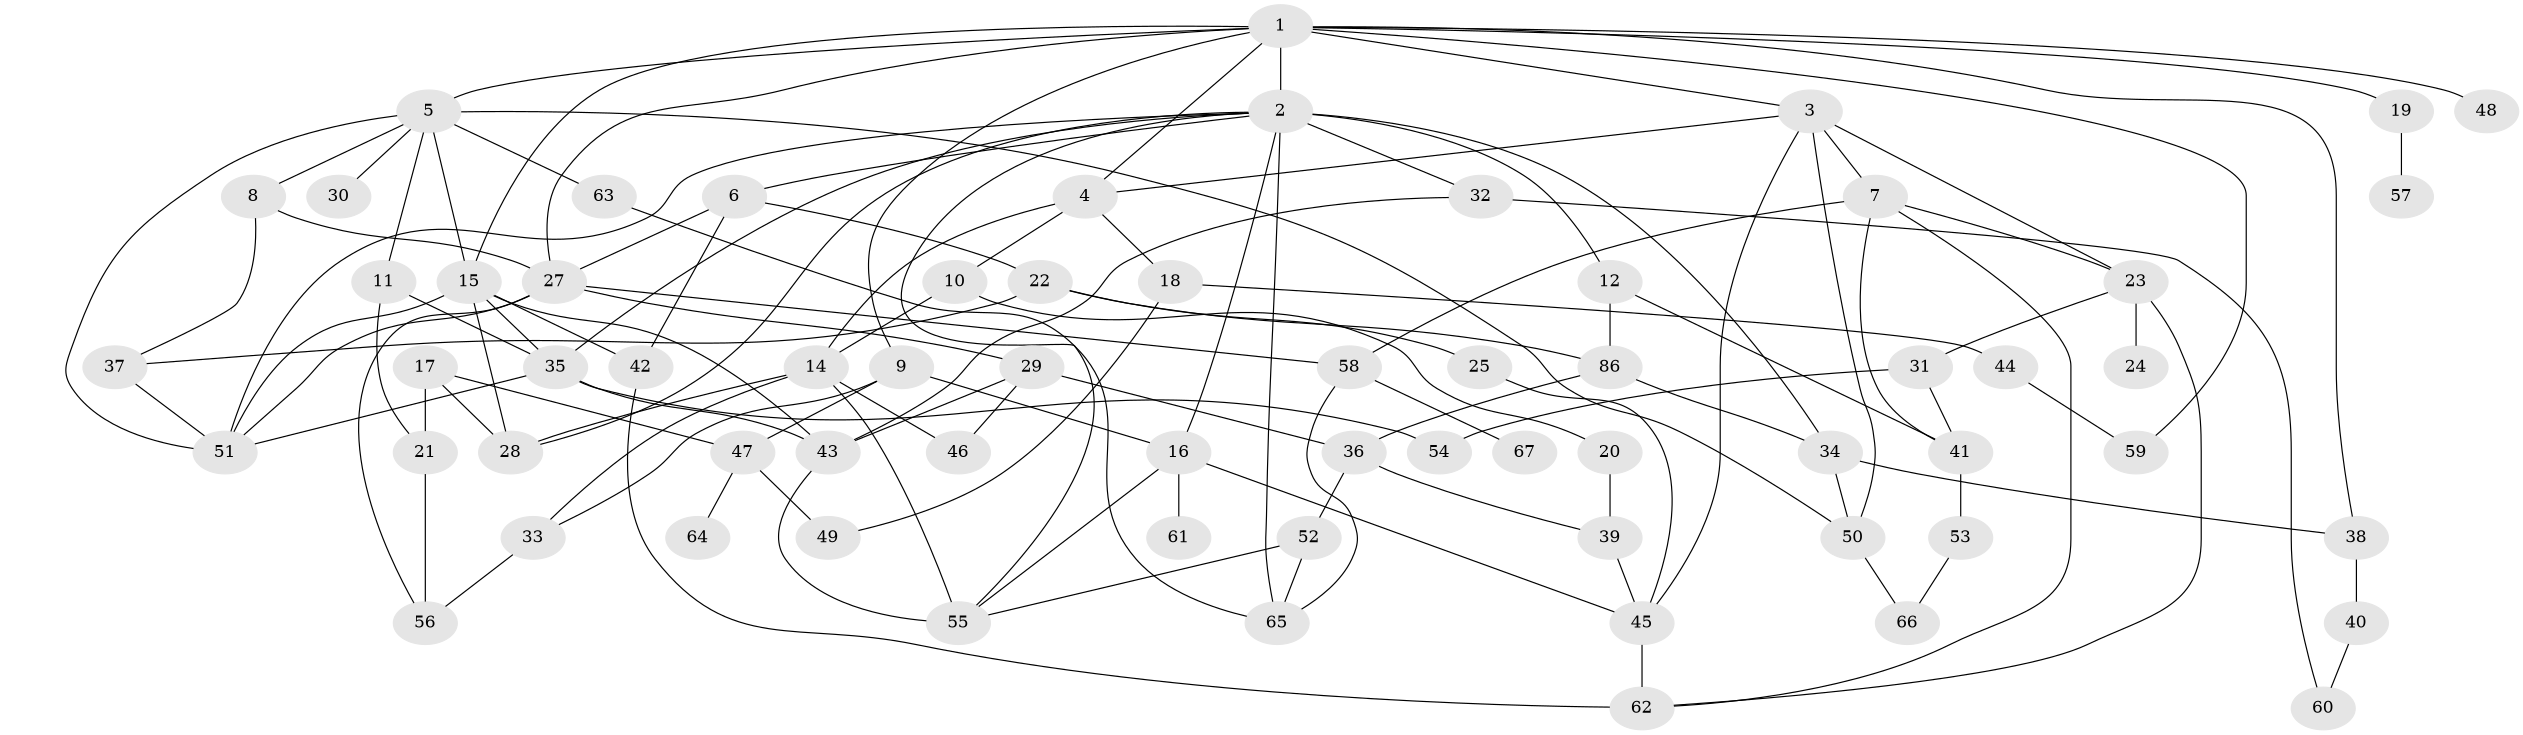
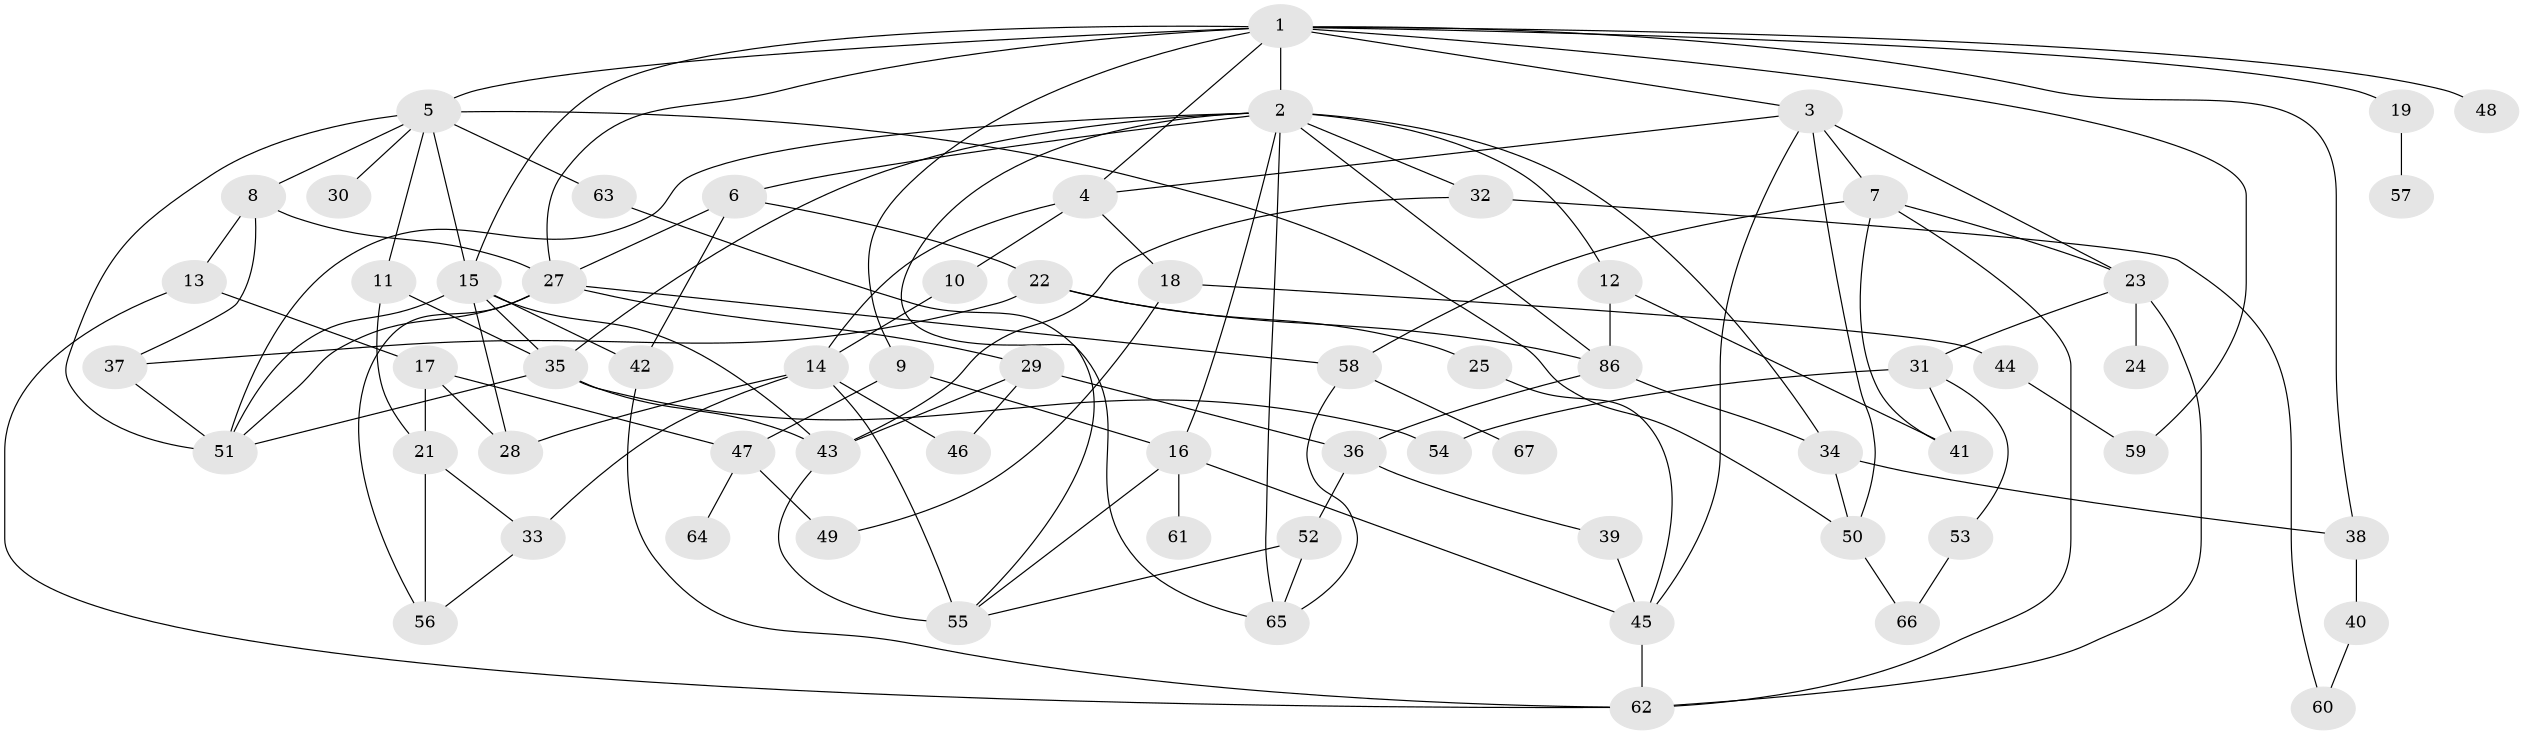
edge "2" -- "28": now "2" -- "86"
node "13": added
edge "9" -- "33": now "21" -- "33"
node "20": removed
edge "41" -- "53": now "31" -- "53"
